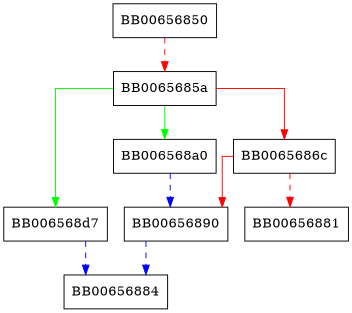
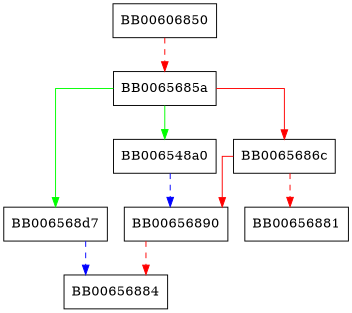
node "BB00656850": label "BB00656850" -> "BB00606850"
node "BB006568a0": label "BB006568a0" -> "BB006548a0"
edge "BB00656890" -> "BB00656884": color blue -> red
